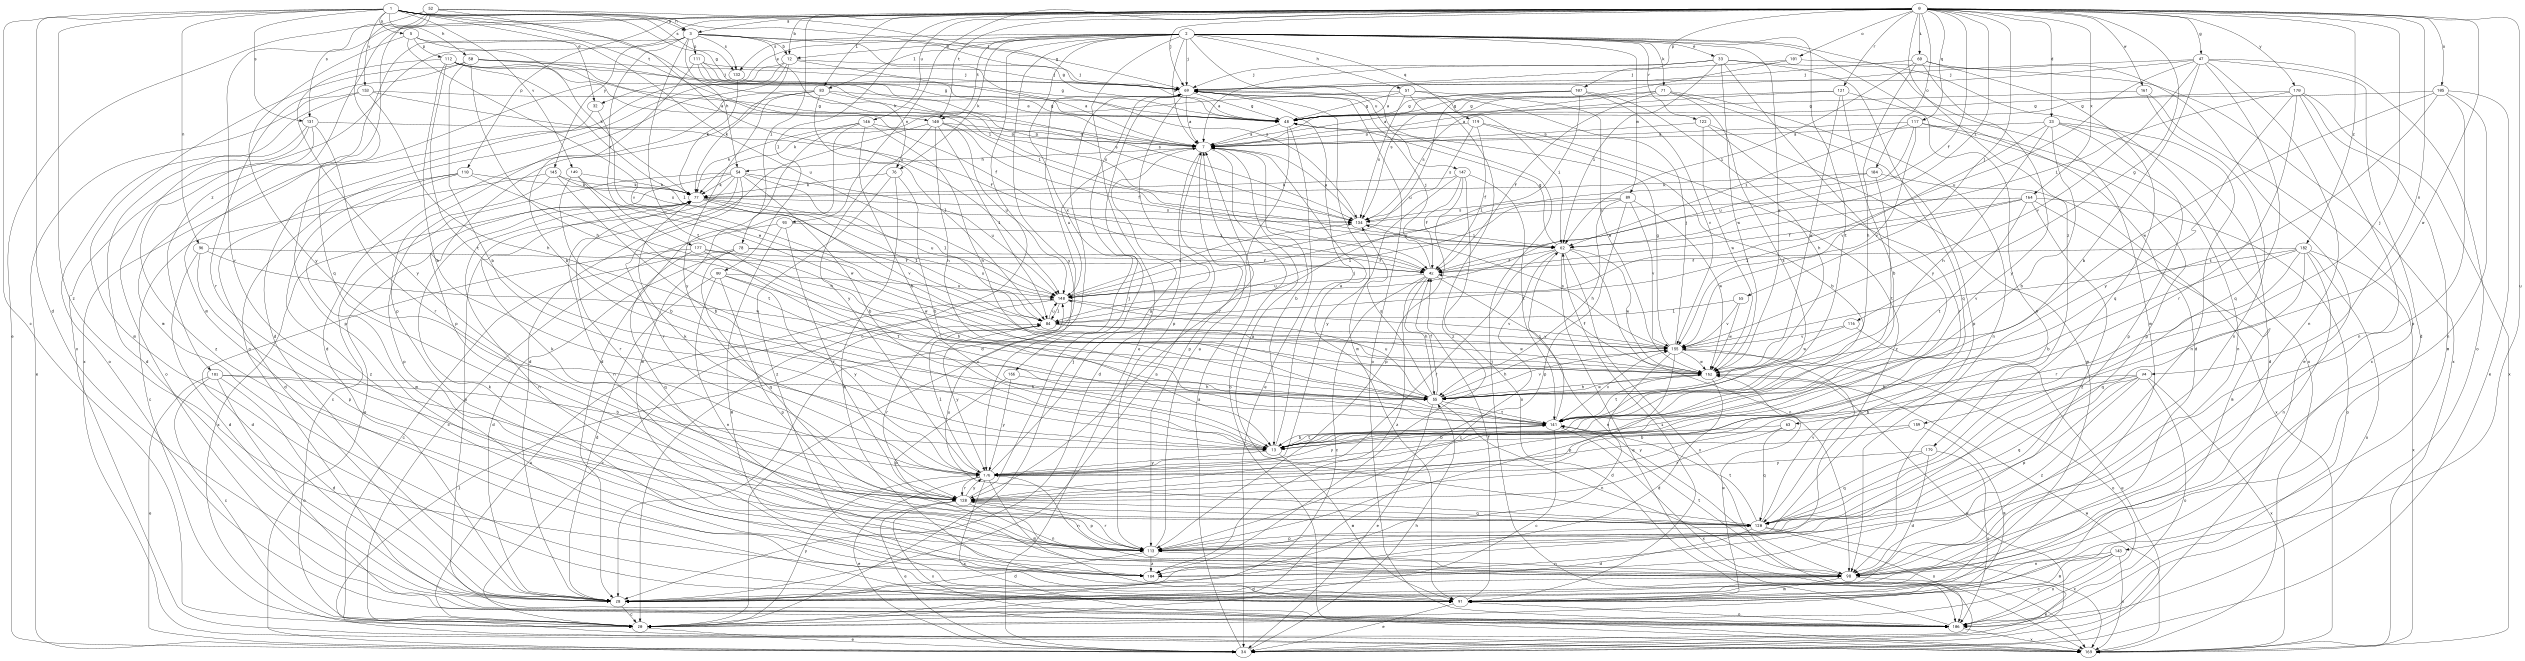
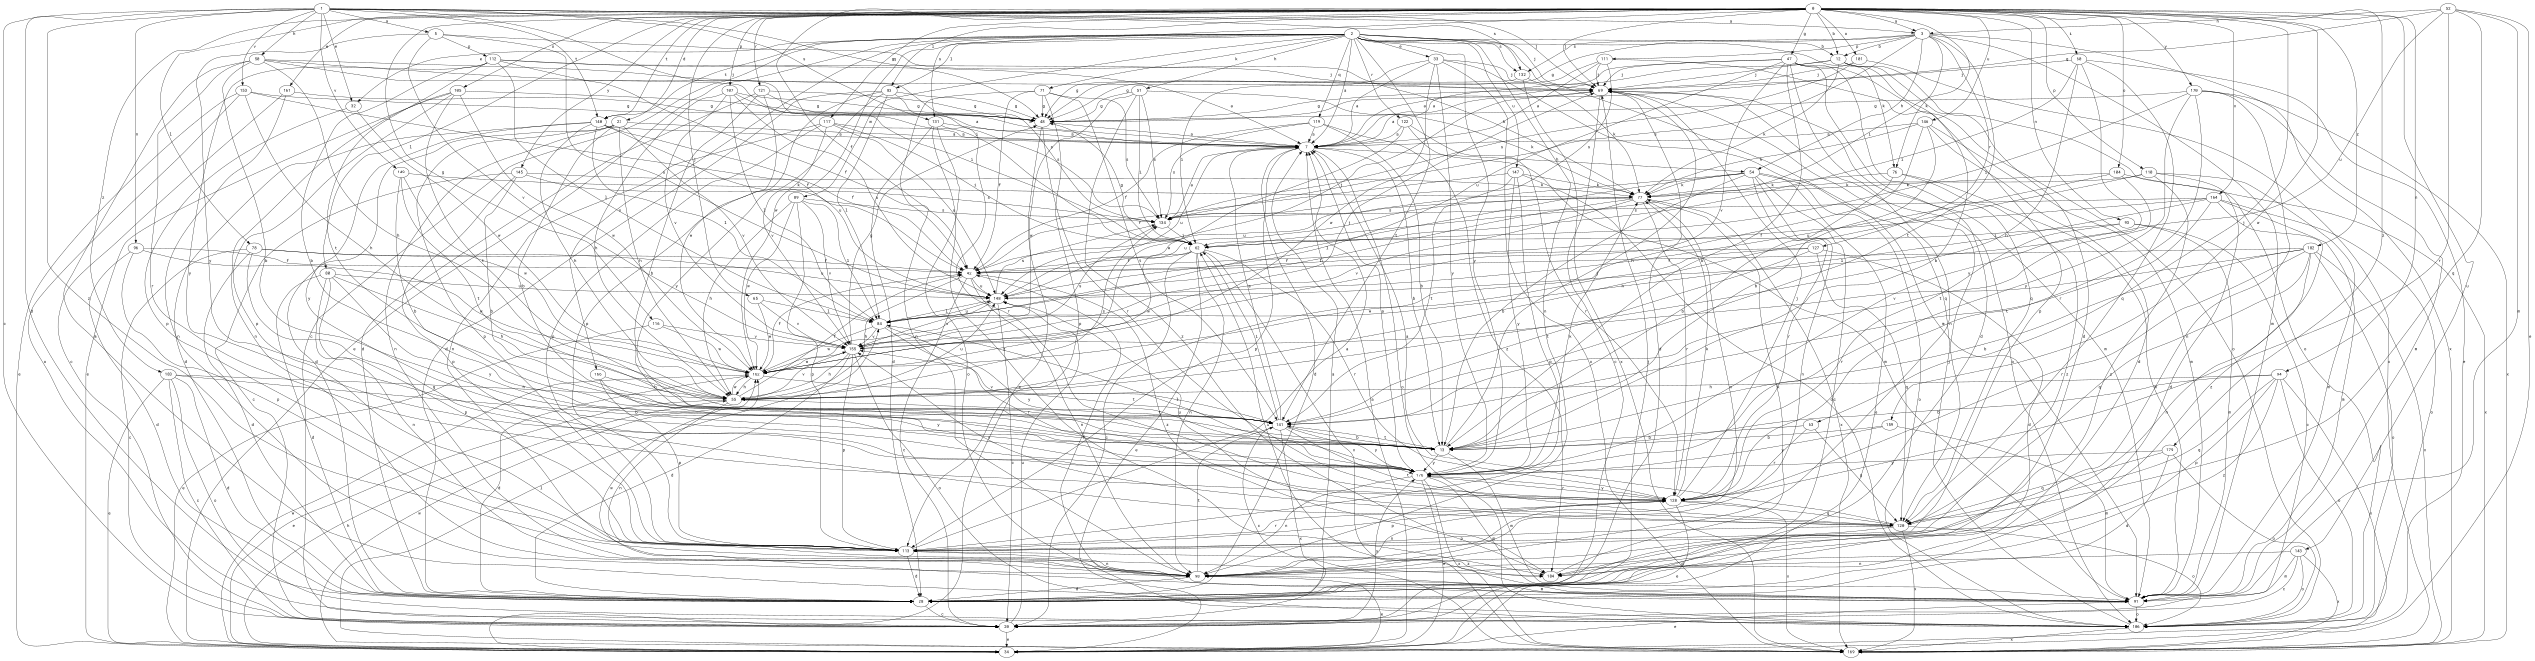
edge "69" -> "113": removed, label "p"
edge "120" -> "141": reversed
